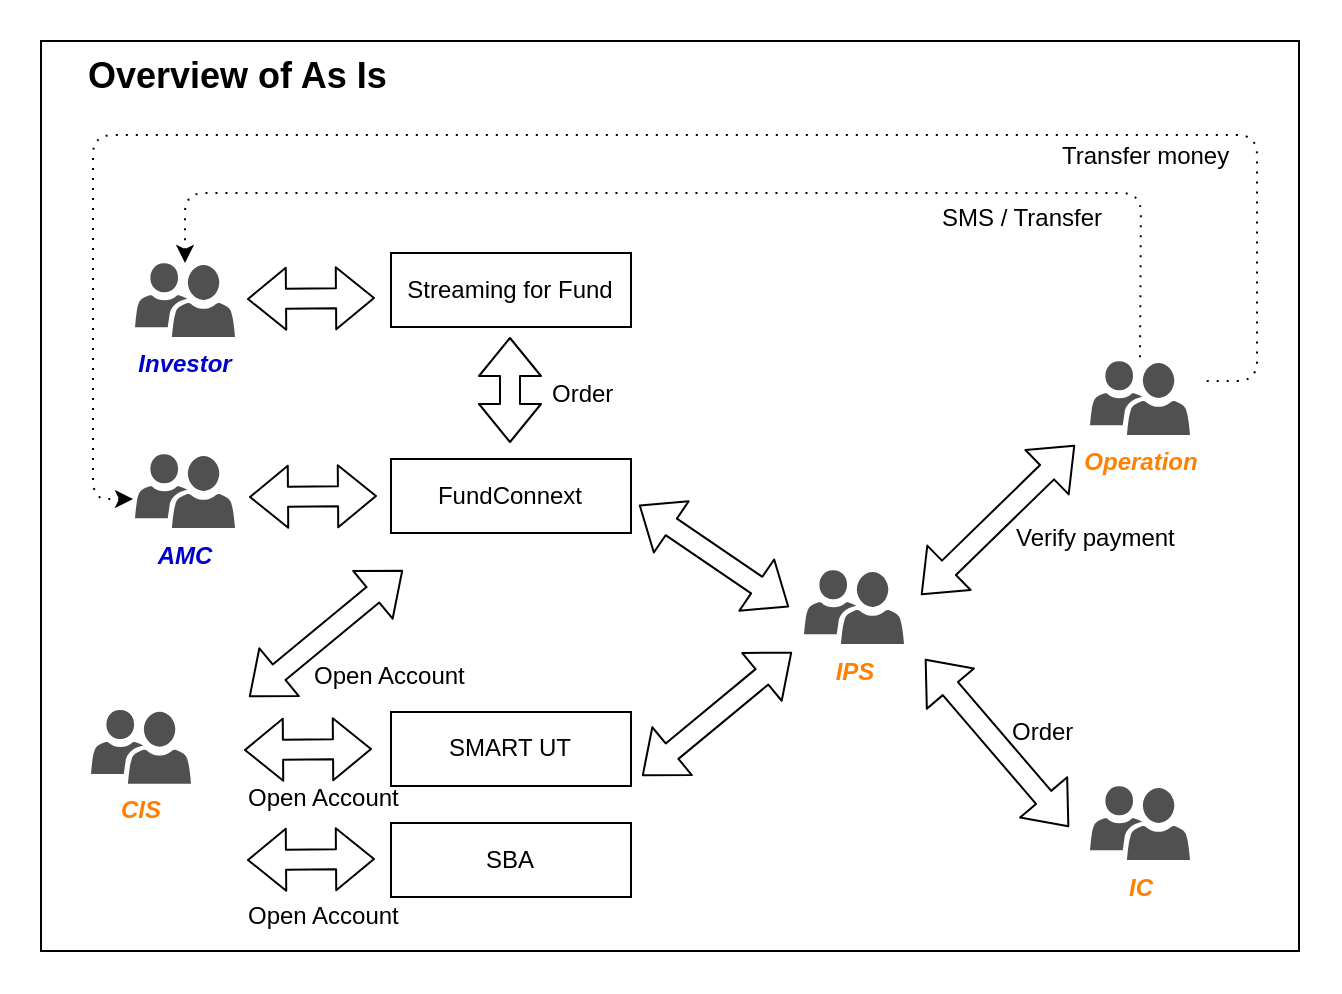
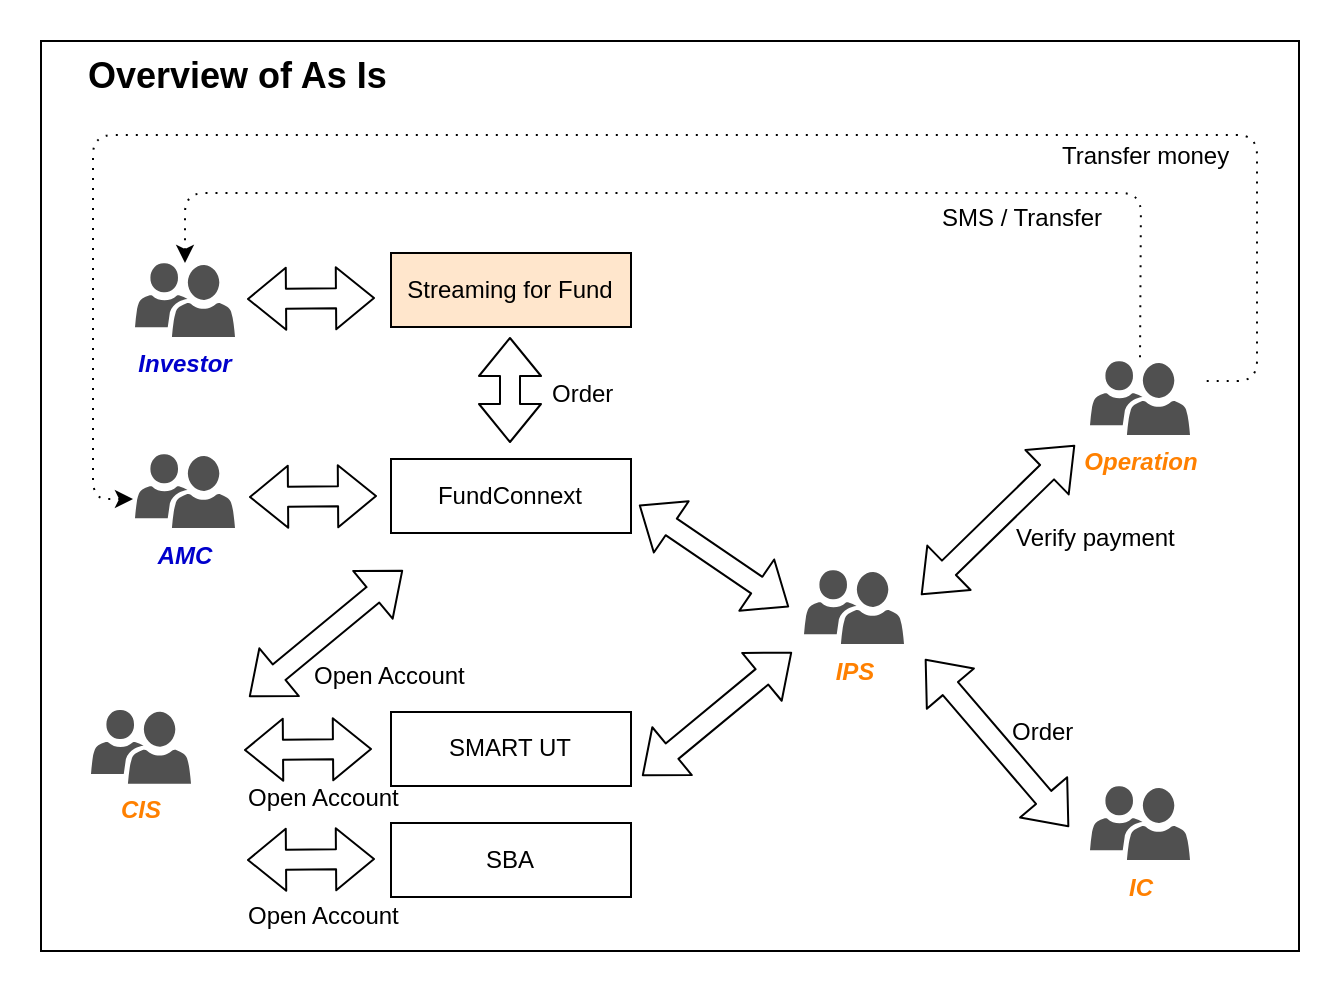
node "Streaming for Fund": fillcolor #ffffff -> #ffe6cc
